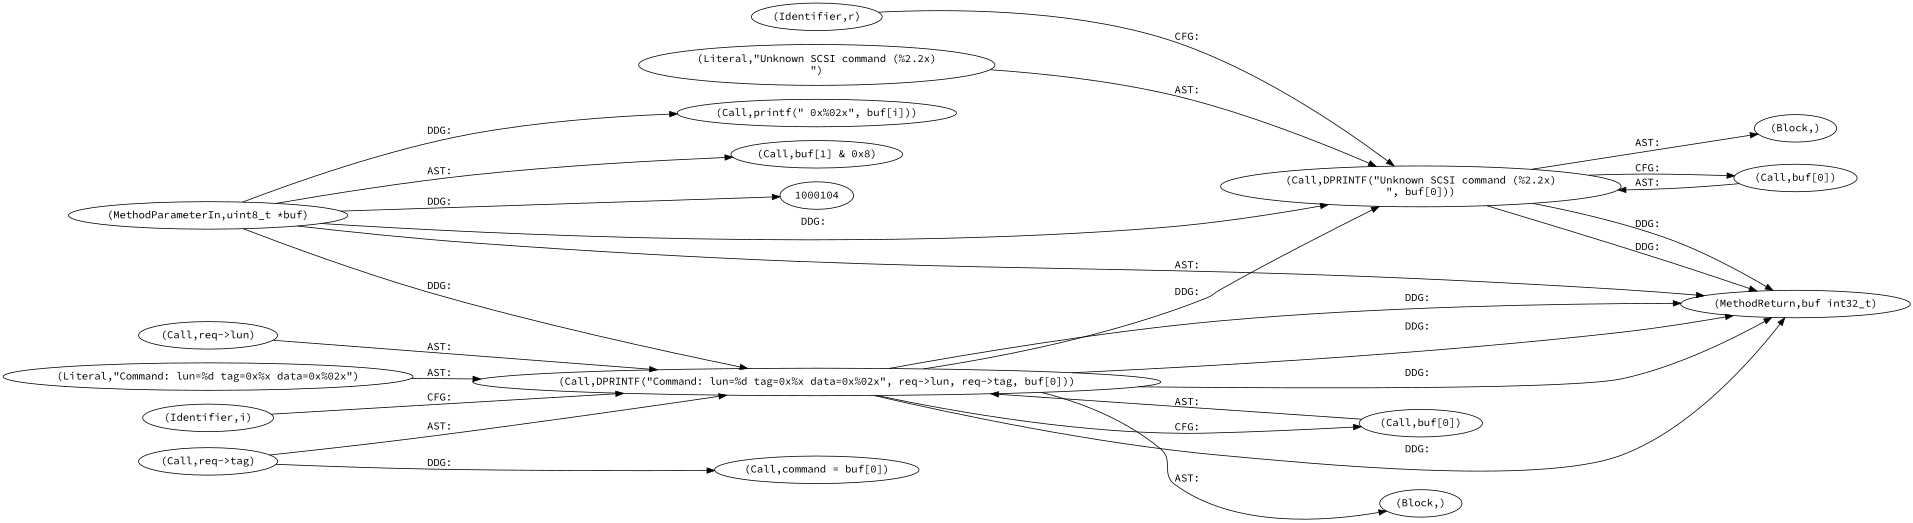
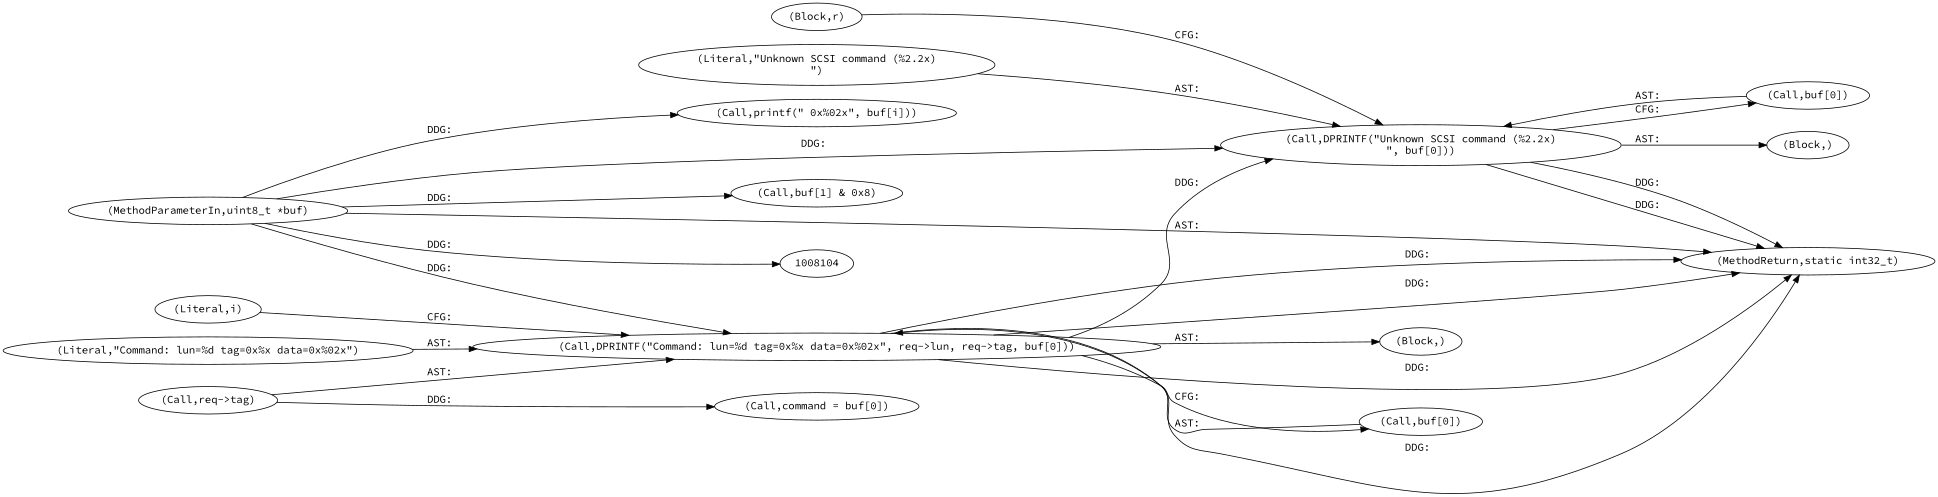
node "(Identifier,r)": label "(Identifier,r)" -> "(Block,r)"
edge "(MethodParameterIn,uint8_t *buf)" -> "(Call,buf[1] & 0x8)": label "AST: " -> "DDG: "
node "1000104": label "1000104" -> "1008104"
node "(MethodReturn,buf int32_t)": label "(MethodReturn,buf int32_t)" -> "(MethodReturn,static int32_t)"
node "(Call,req->lun)": removed
node "(Identifier,i)": label "(Identifier,i)" -> "(Literal,i)"
